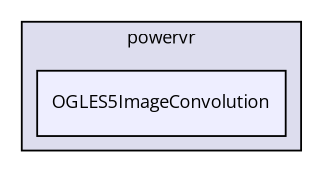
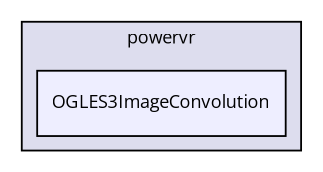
node "OGLES5ImageConvolution": label "OGLES5ImageConvolution" -> "OGLES3ImageConvolution"
